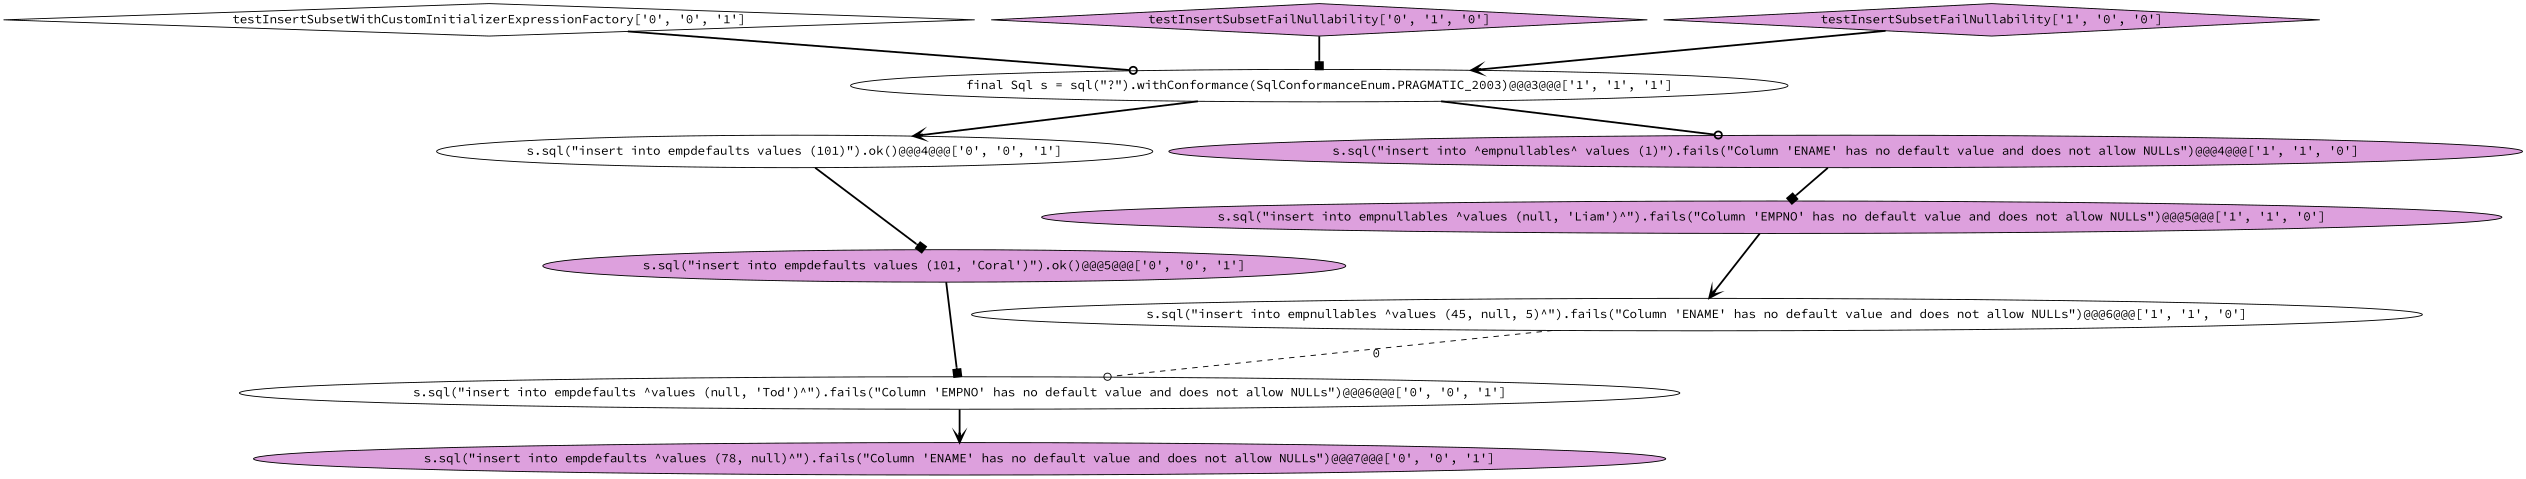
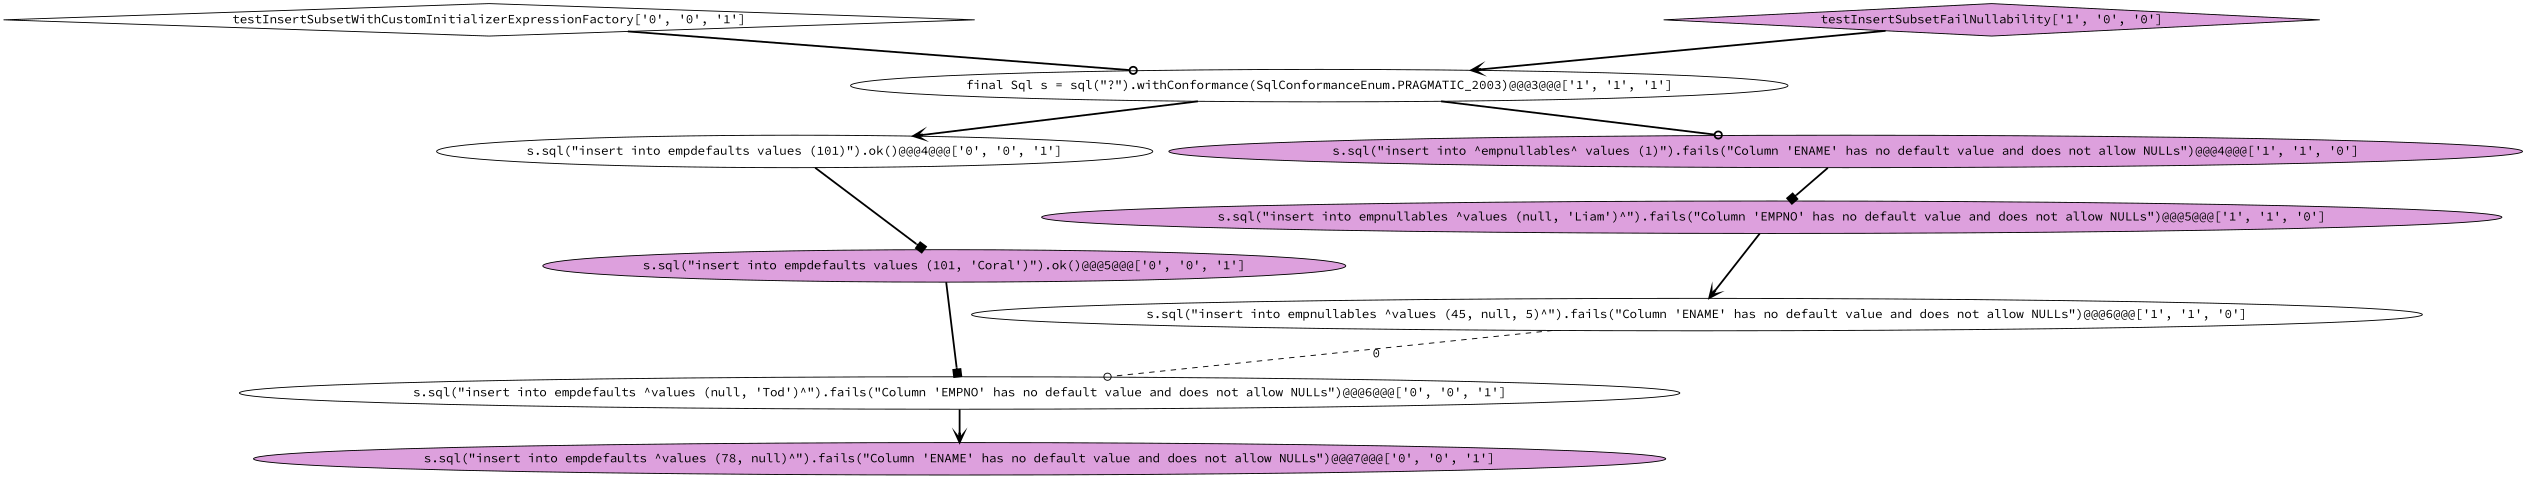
node "testInsertSubsetFailNullability['0', '1', '0']": removed
